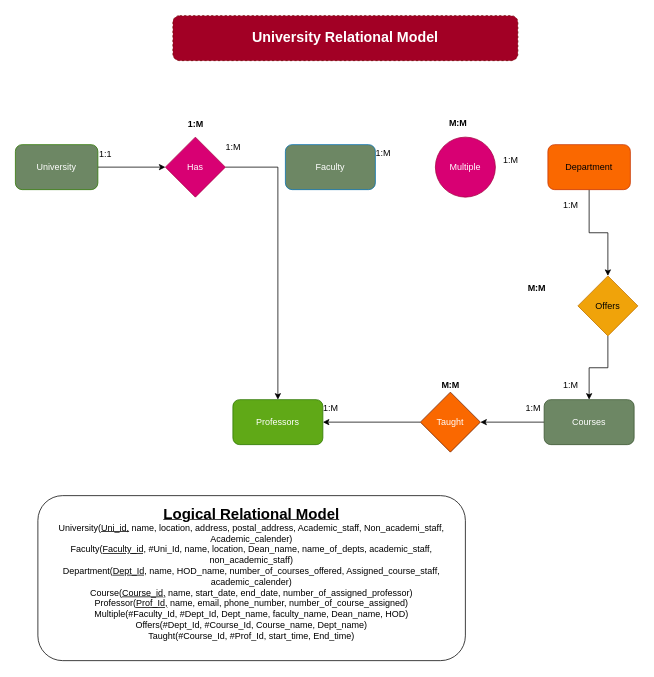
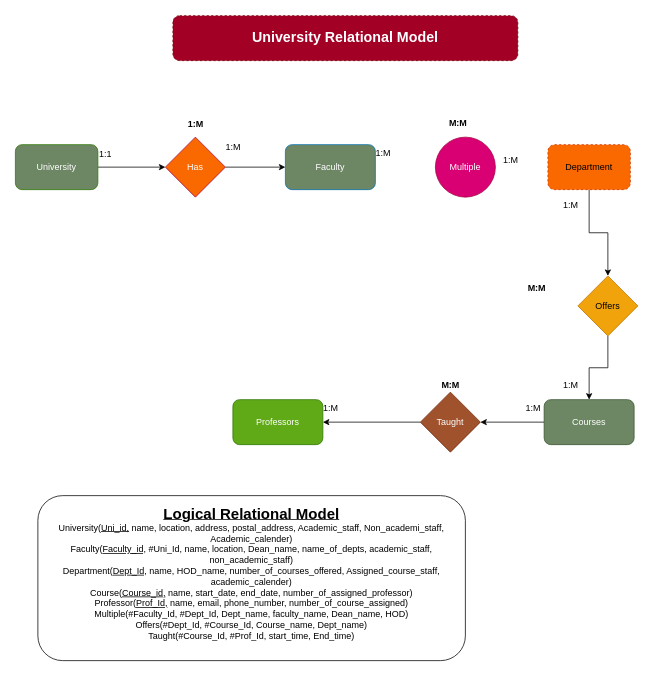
node "Has": fillcolor #d80073 -> #fa6800
node "Department": style solid -> dashed
edge "Has" -> "Professors": now "Has" -> "Faculty"
node "Taught": fillcolor #fa6800 -> #a0522d
